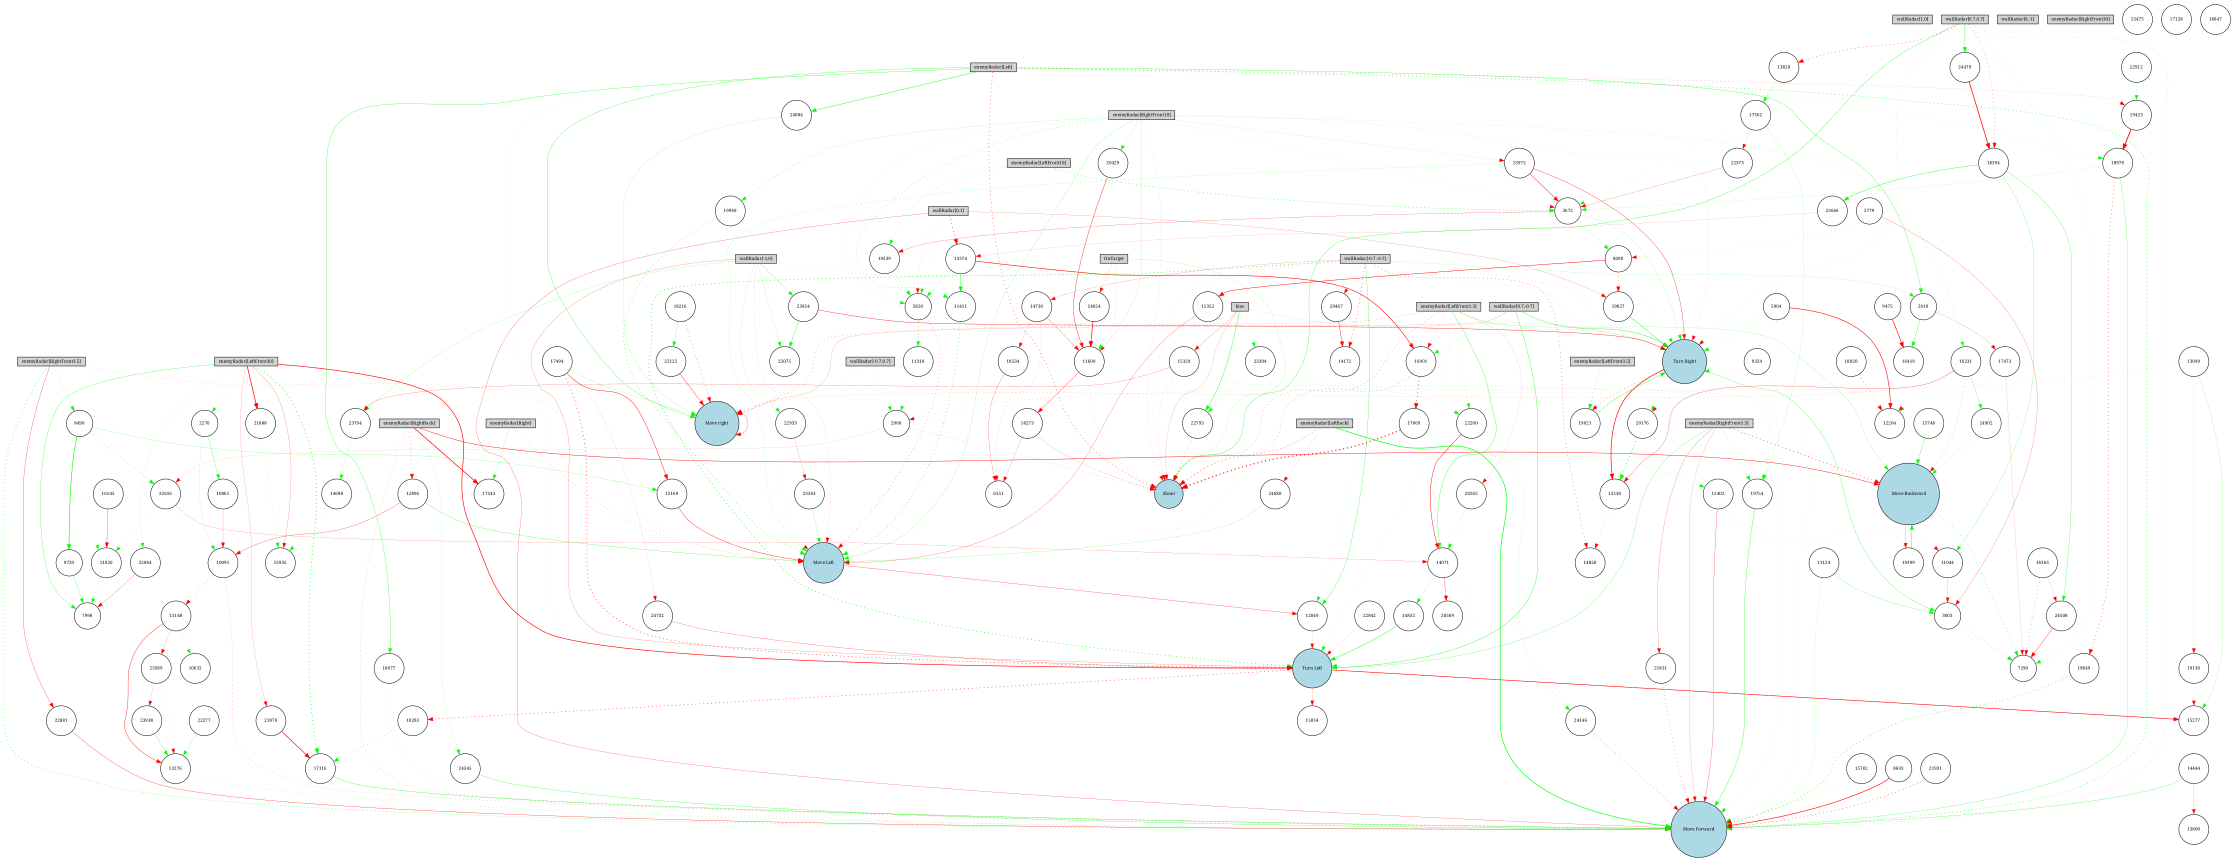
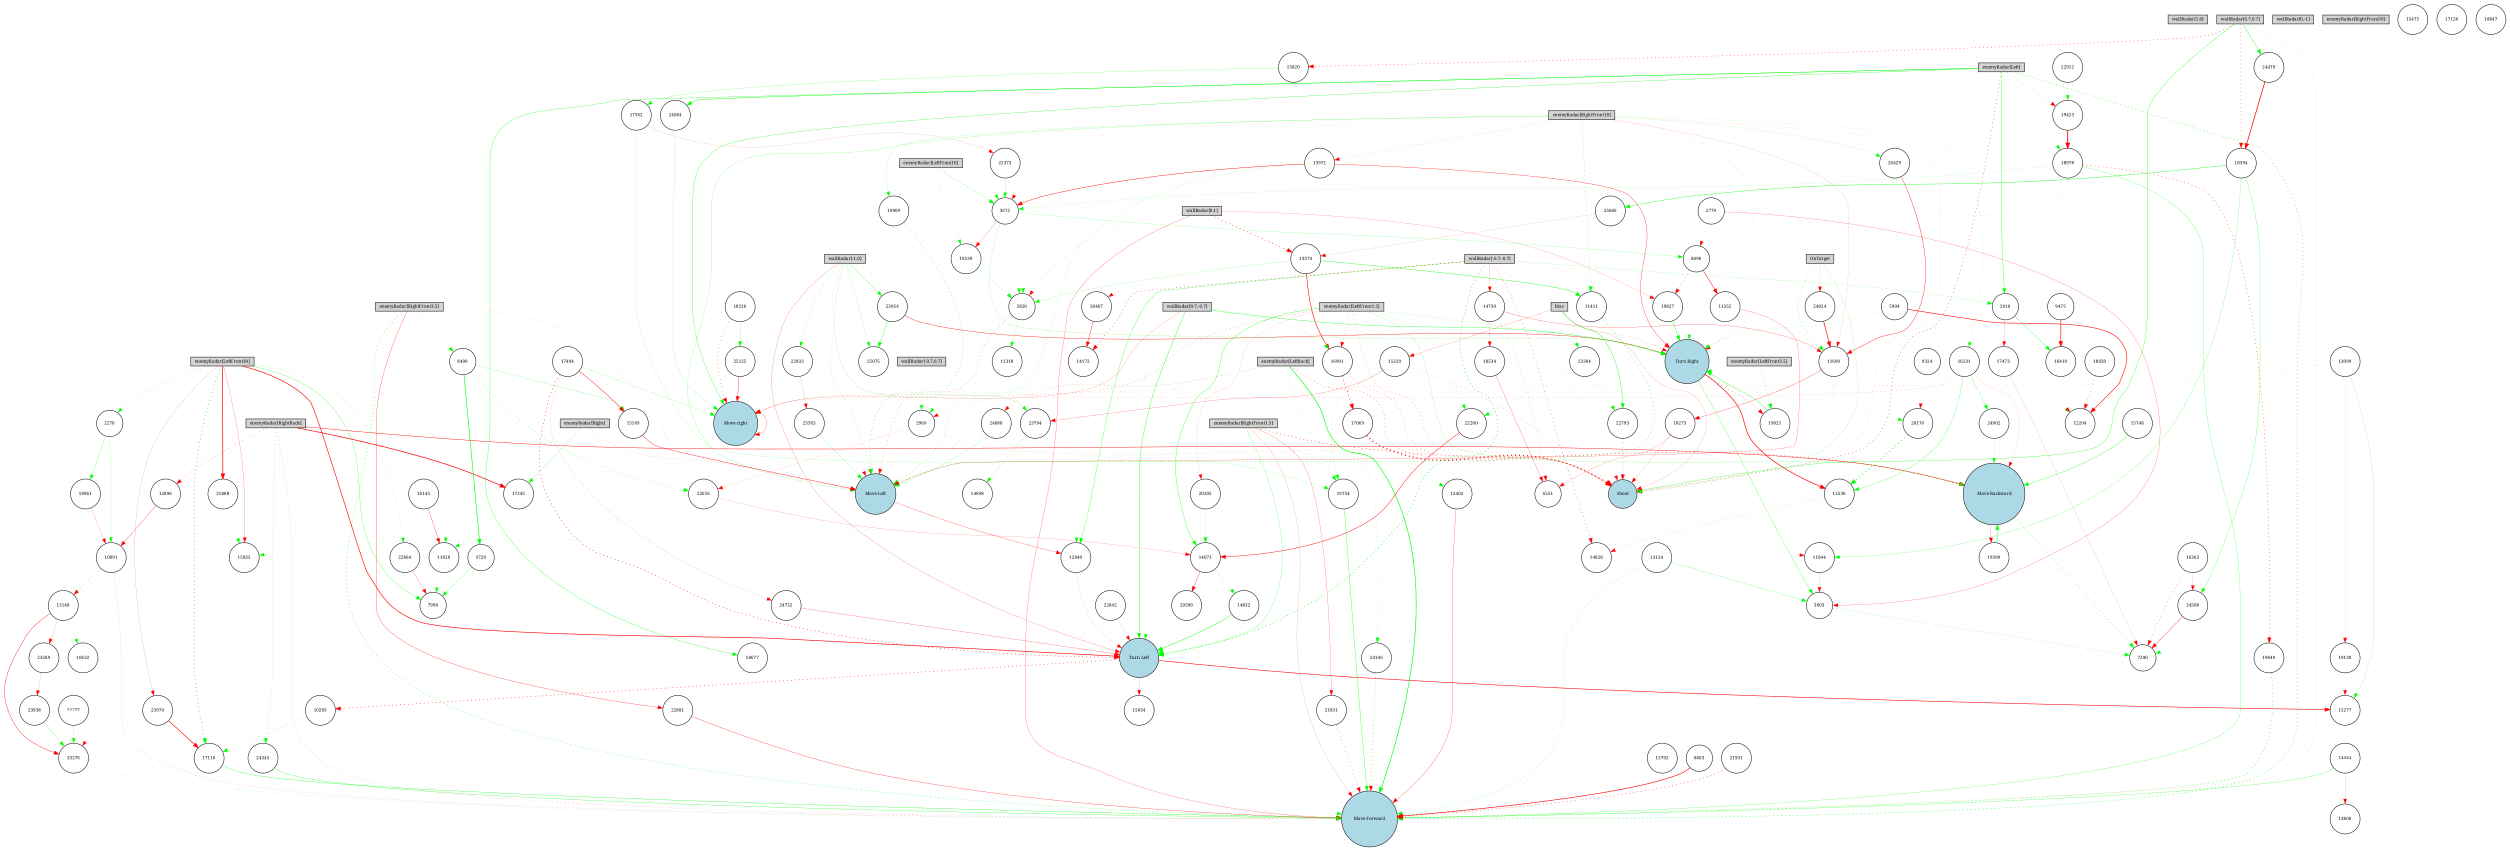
edge "22373" -> "3672": color red -> green
edge "16231" -> "12530": color red -> green
edge "12896" -> "Move Left": removed
node "13276": label "13276" -> "33276"
